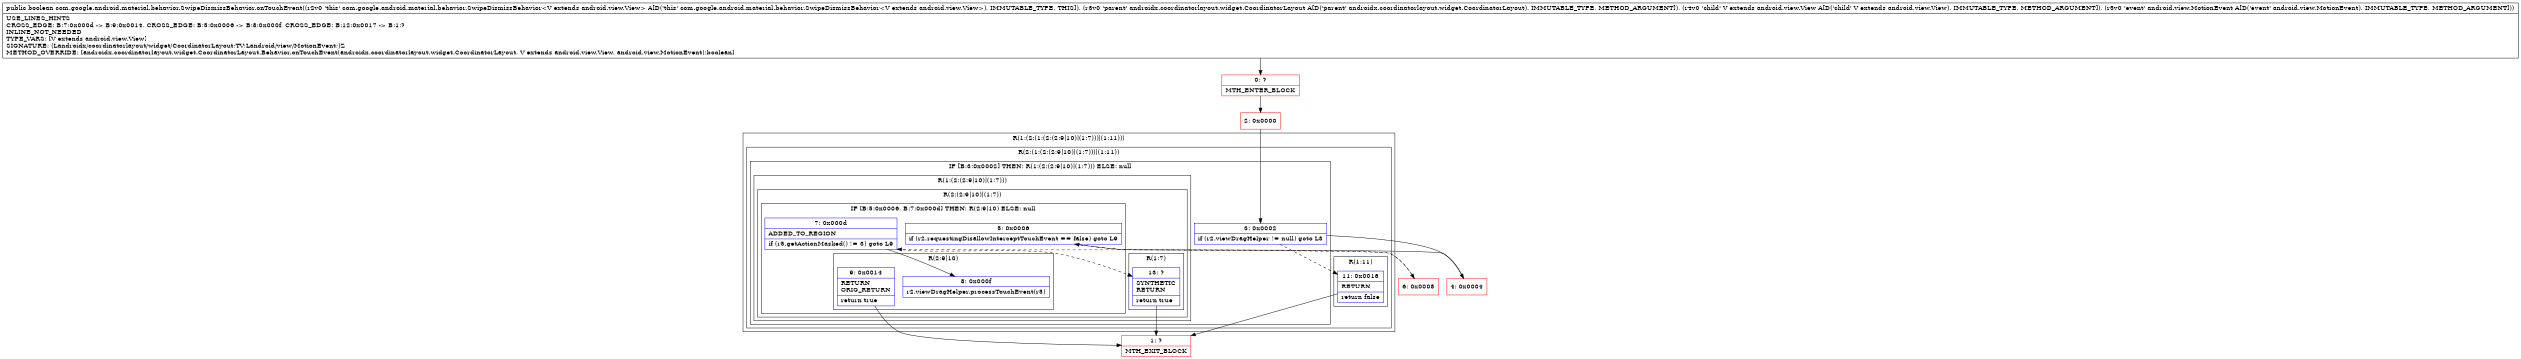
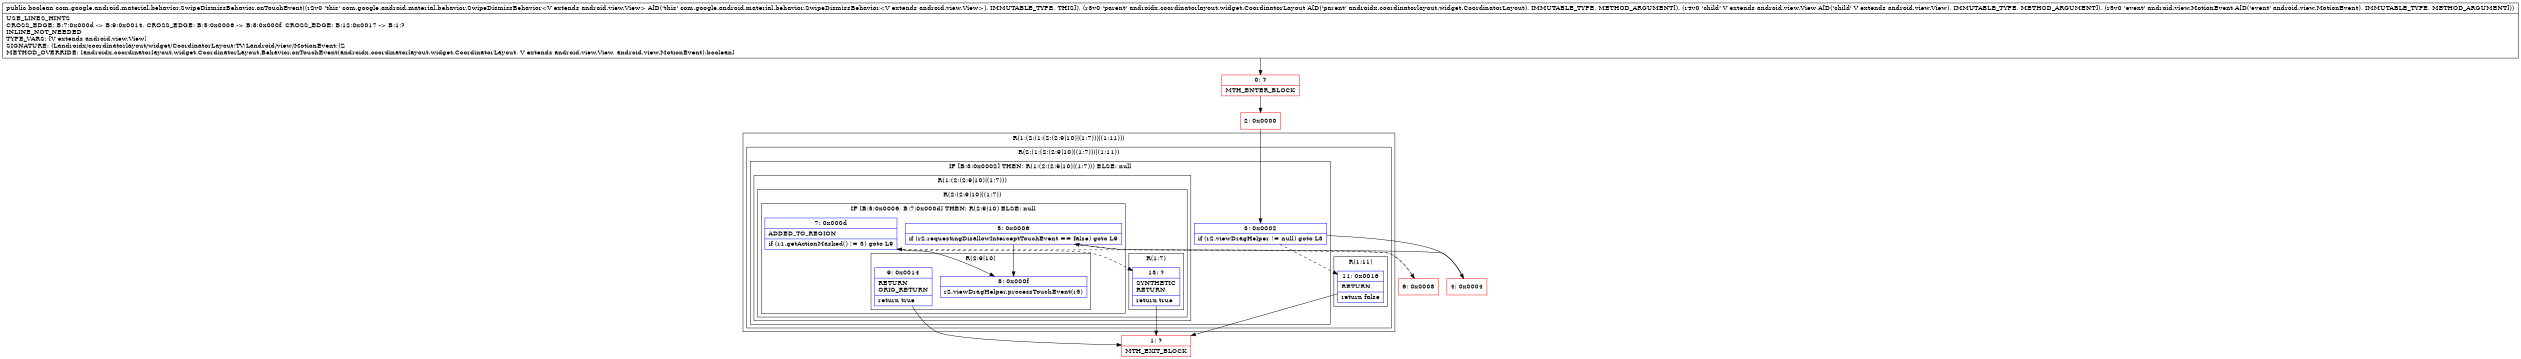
node "7: 0x000d": text "if (r5.getActionMasked() != 3) goto L9" -> "if (r1.getActionMasked() != 3) goto L9"
edge "5: 0x0006" -> "8: 0x000f": added
